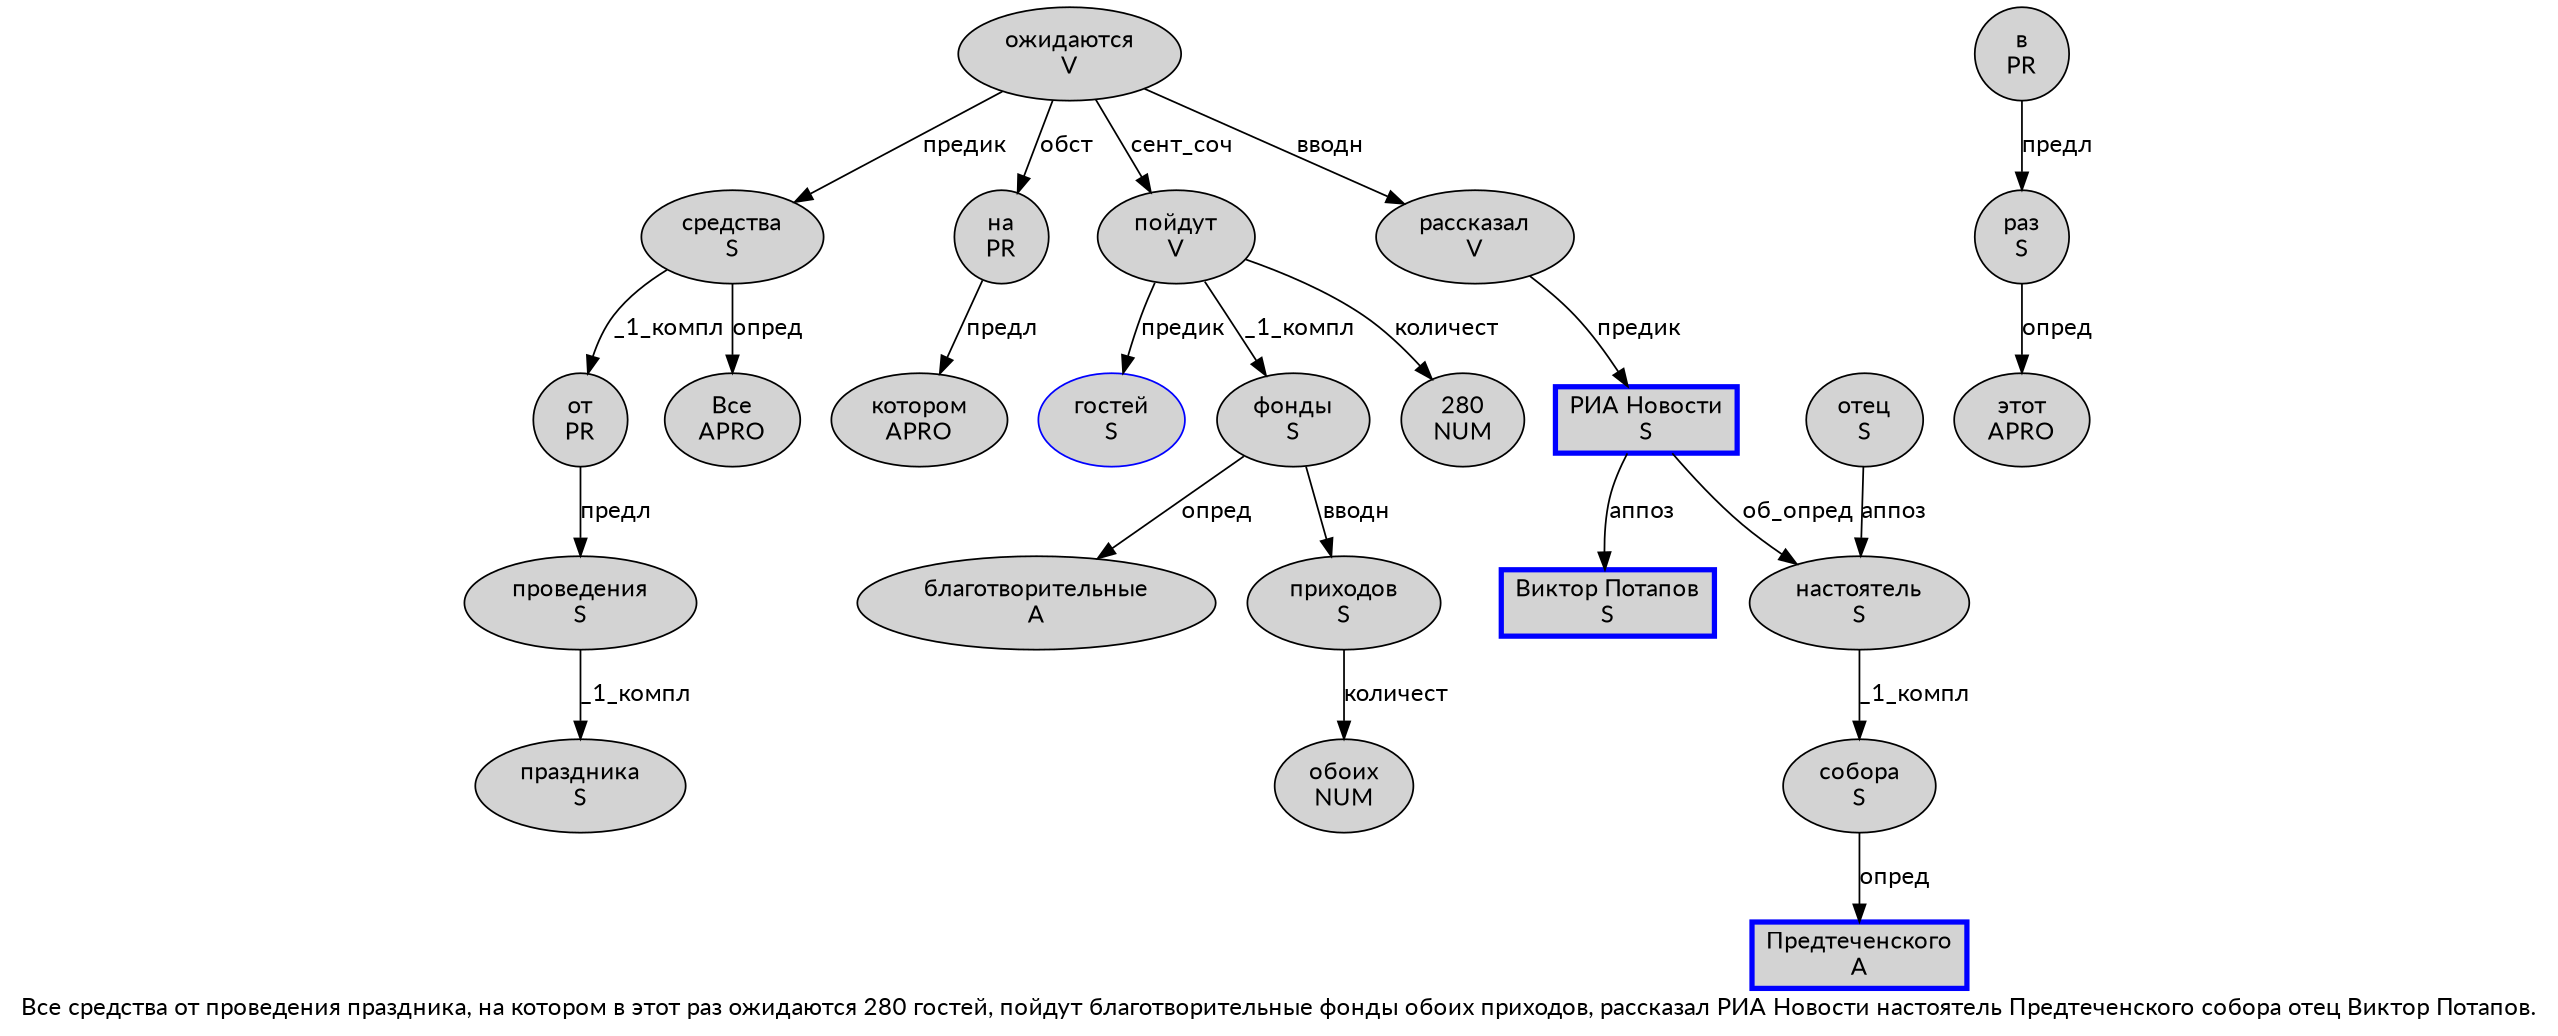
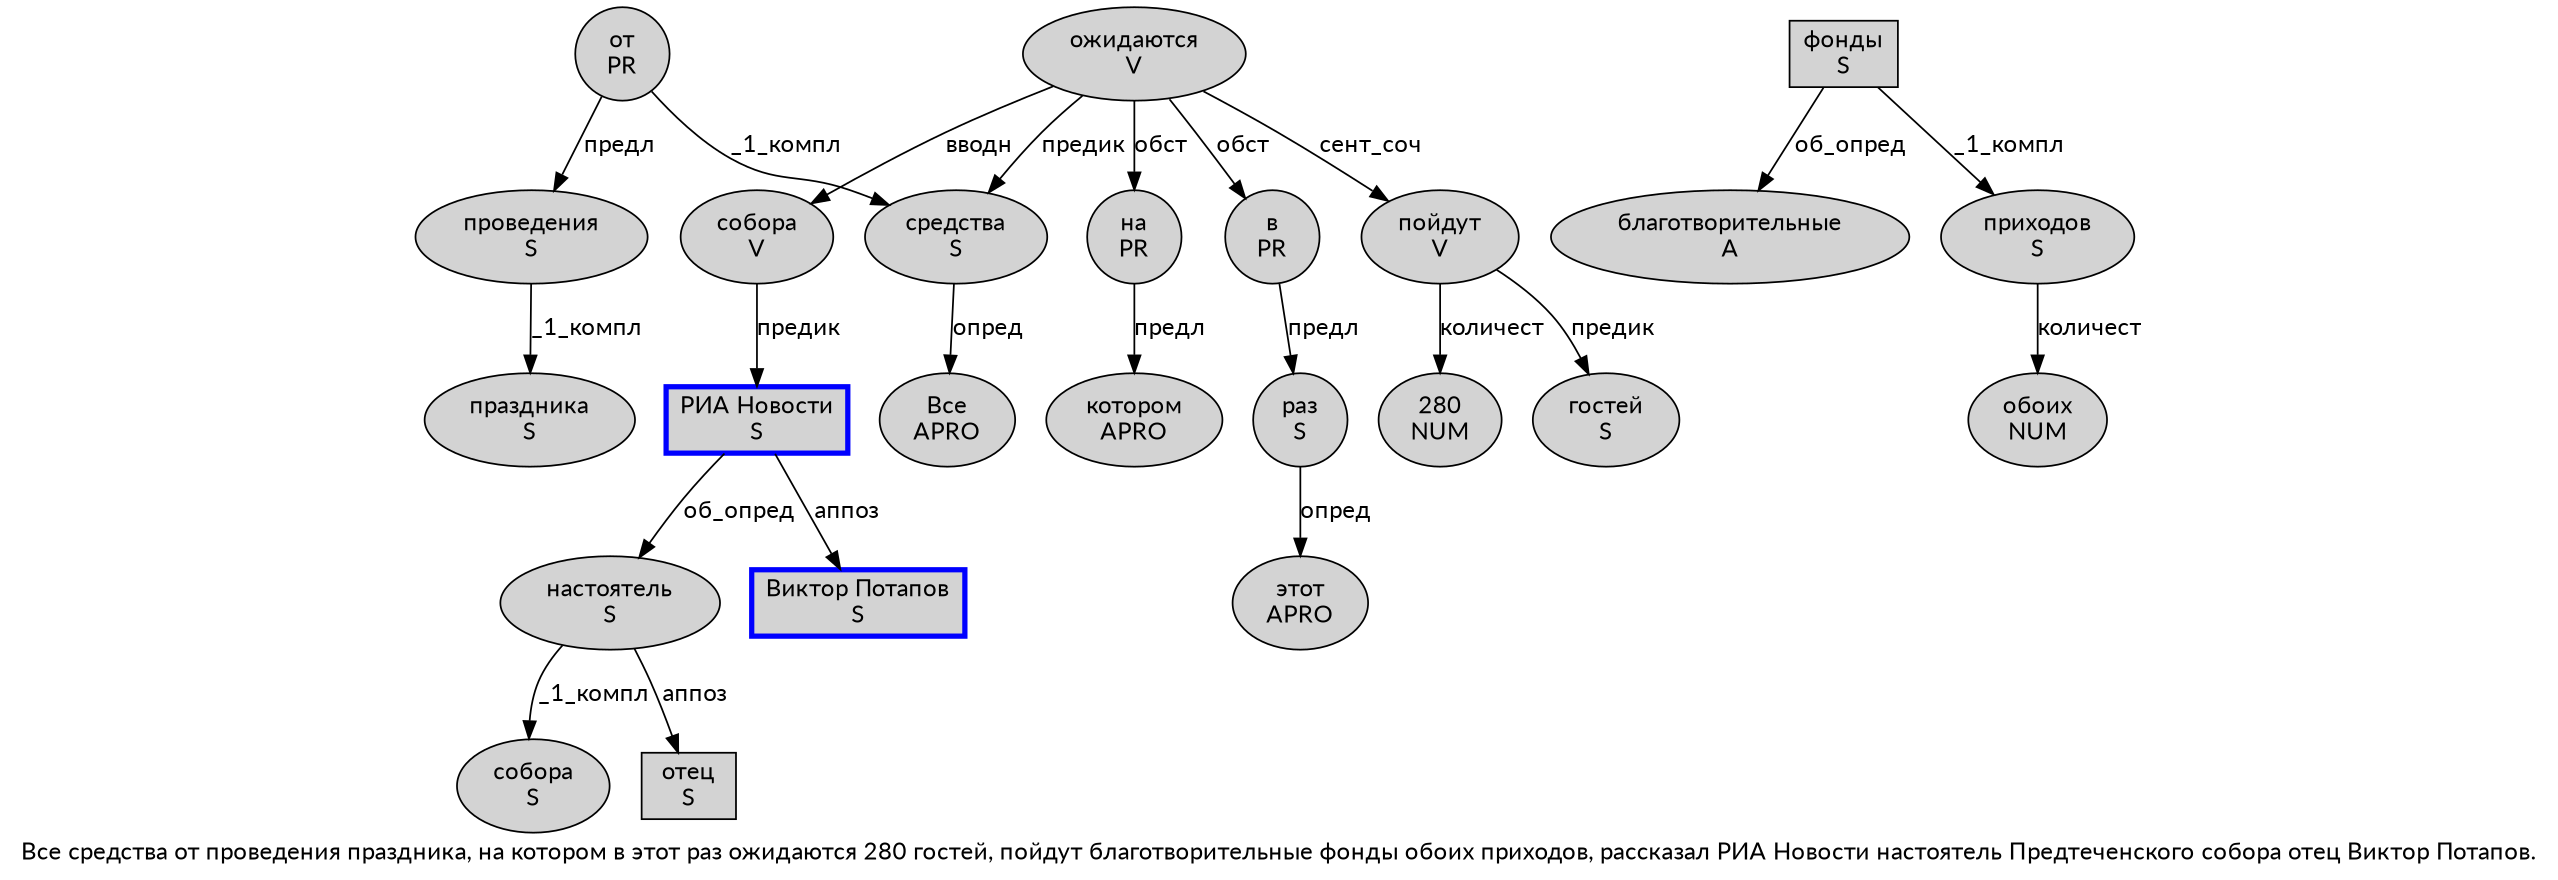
edge "ожидаются V" -> "в PR": added, label "обст"
node "рассказал V": label "рассказал V" -> "собора V"
edge "средства S" -> "от PR": reversed
edge "пойдут V" -> "фонды S": removed, label "_1_компл"
node "гостей S": color blue -> black
node "фонды S": shape ellipse -> box
node "отец S": shape ellipse -> box
edge "отец S" -> "настоятель S": reversed
edge "фонды S" -> "благотворительные A": label "опред" -> "об_опред"
edge "фонды S" -> "приходов S": label "вводн" -> "_1_компл"
node "Предтеченского A": removed
